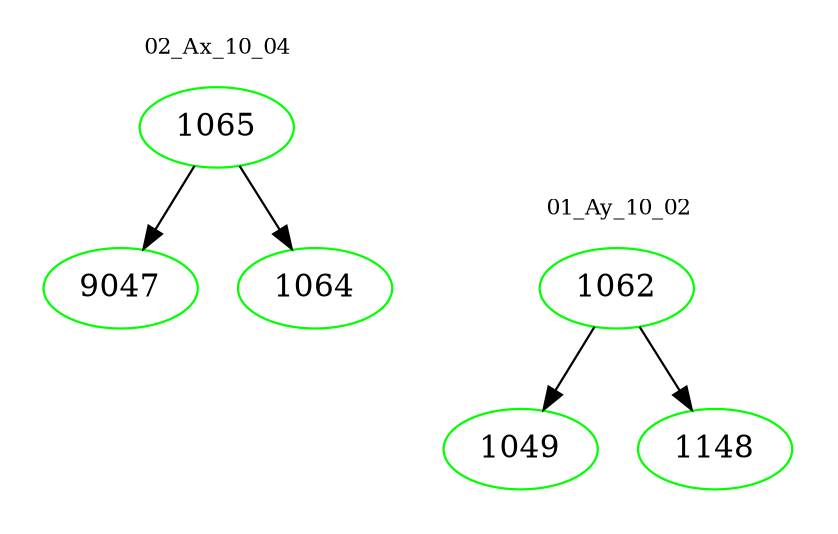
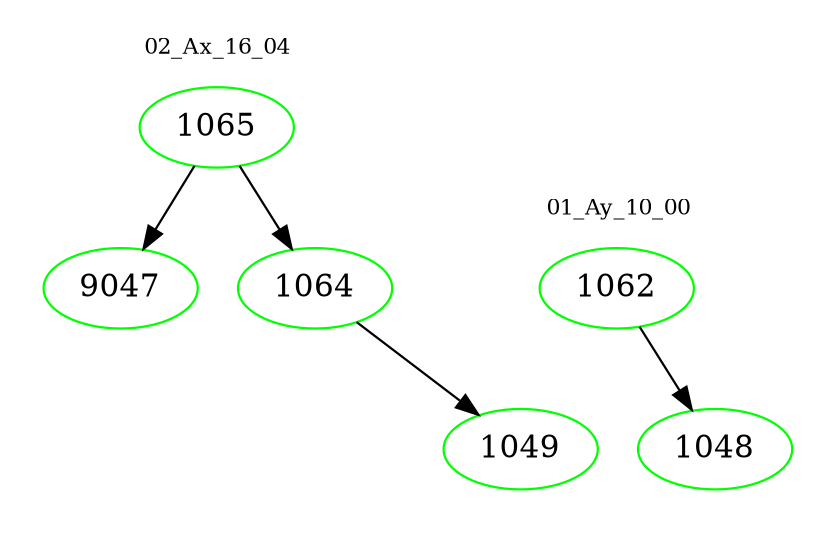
cluster "02_Ax_10_04": label "02_Ax_10_04" -> "02_Ax_16_04"
cluster "01_Ay_10_02": label "01_Ay_10_02" -> "01_Ay_10_00"
edge "1062" -> "1049": now "1064" -> "1049"
node "1148": label "1148" -> "1048"
